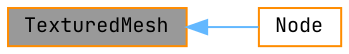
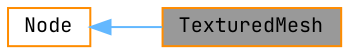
edge "Node" -> "TexturedMesh": reversed
